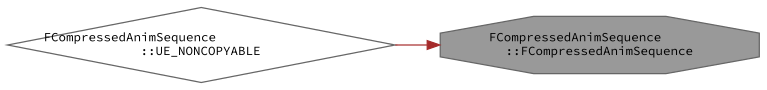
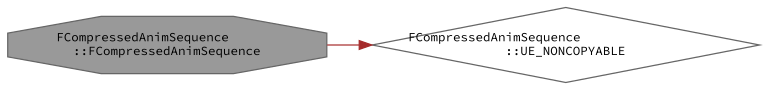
edge "FCompressedAnimSequence ::UE_NONCOPYABLE" -> "FCompressedAnimSequence ::FCompressedAnimSequence": reversed
